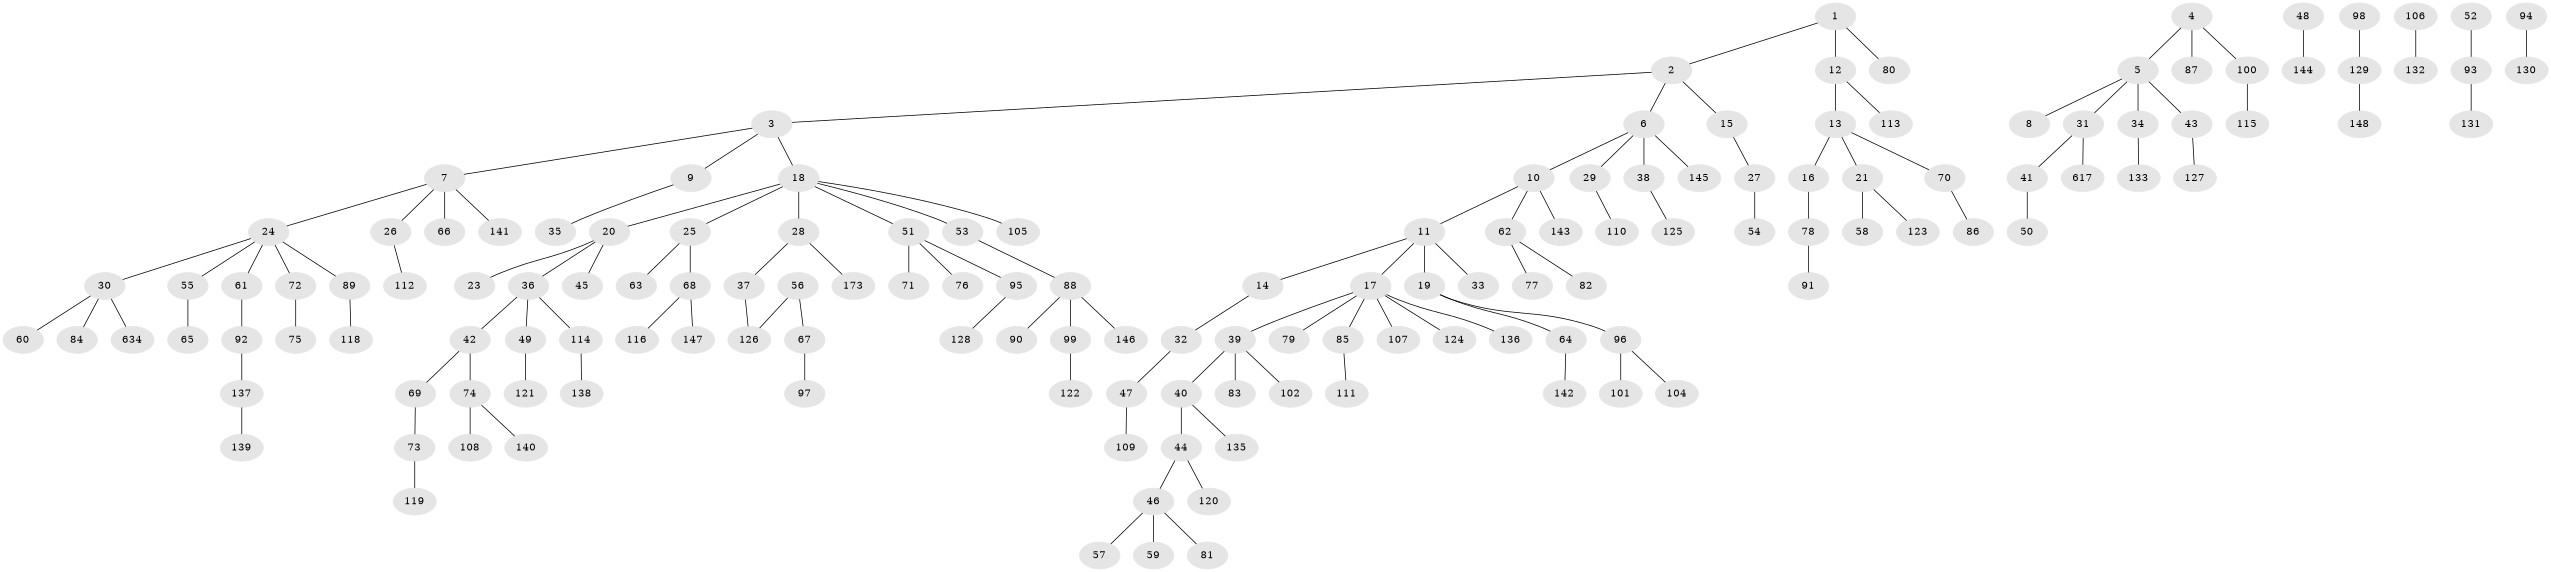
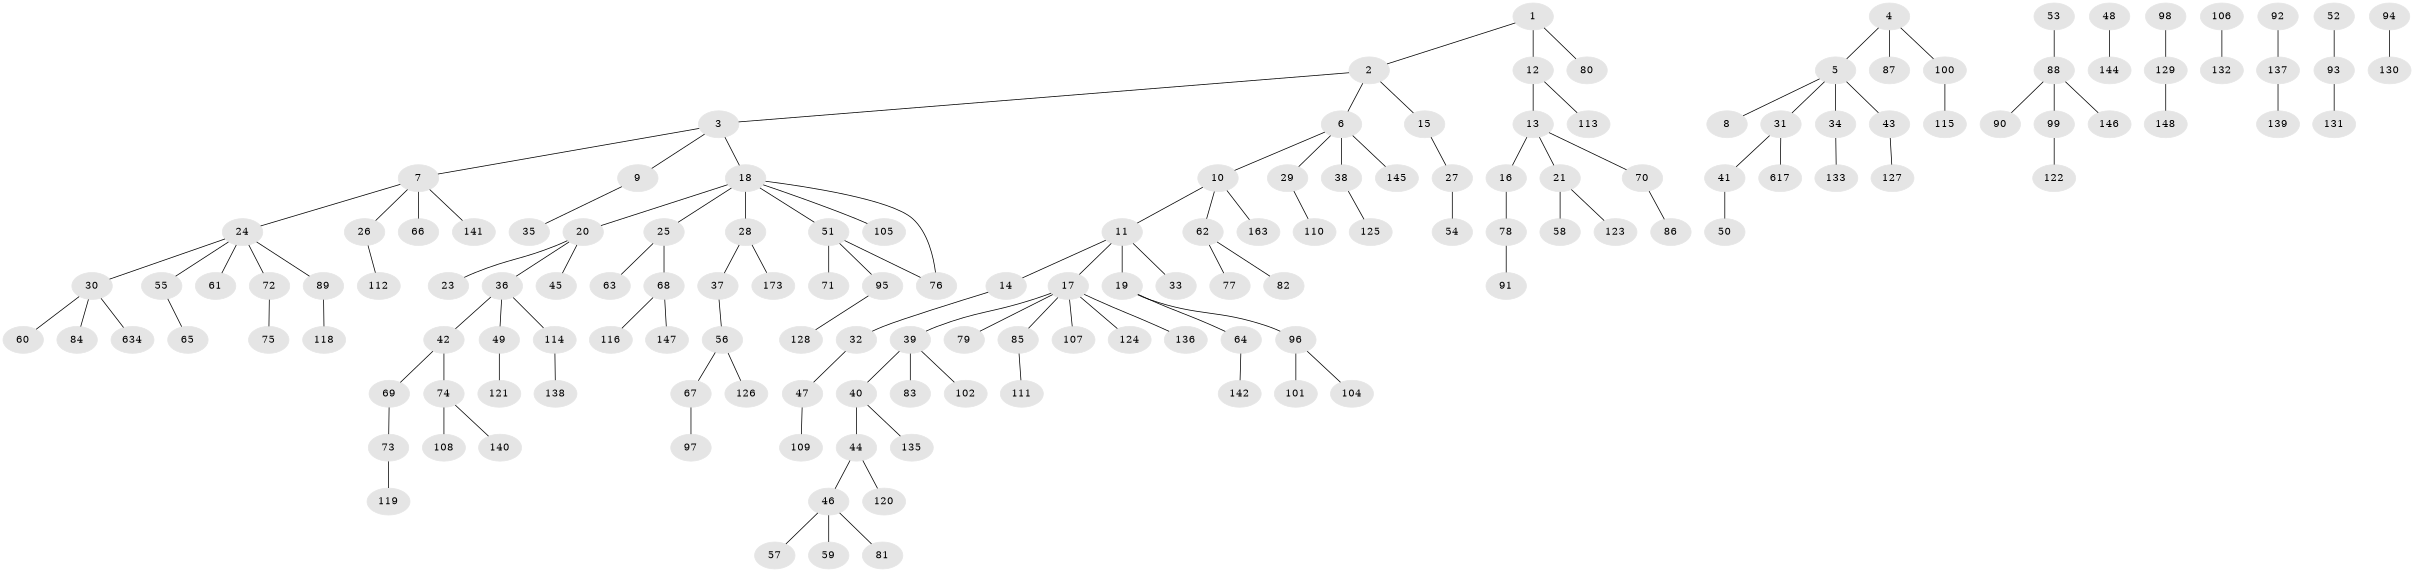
edge "18" -- "53": now "18" -- "76"
node "143": label "143" -> "163"
edge "61" -- "92": removed
edge "37" -- "126": now "37" -- "56"
